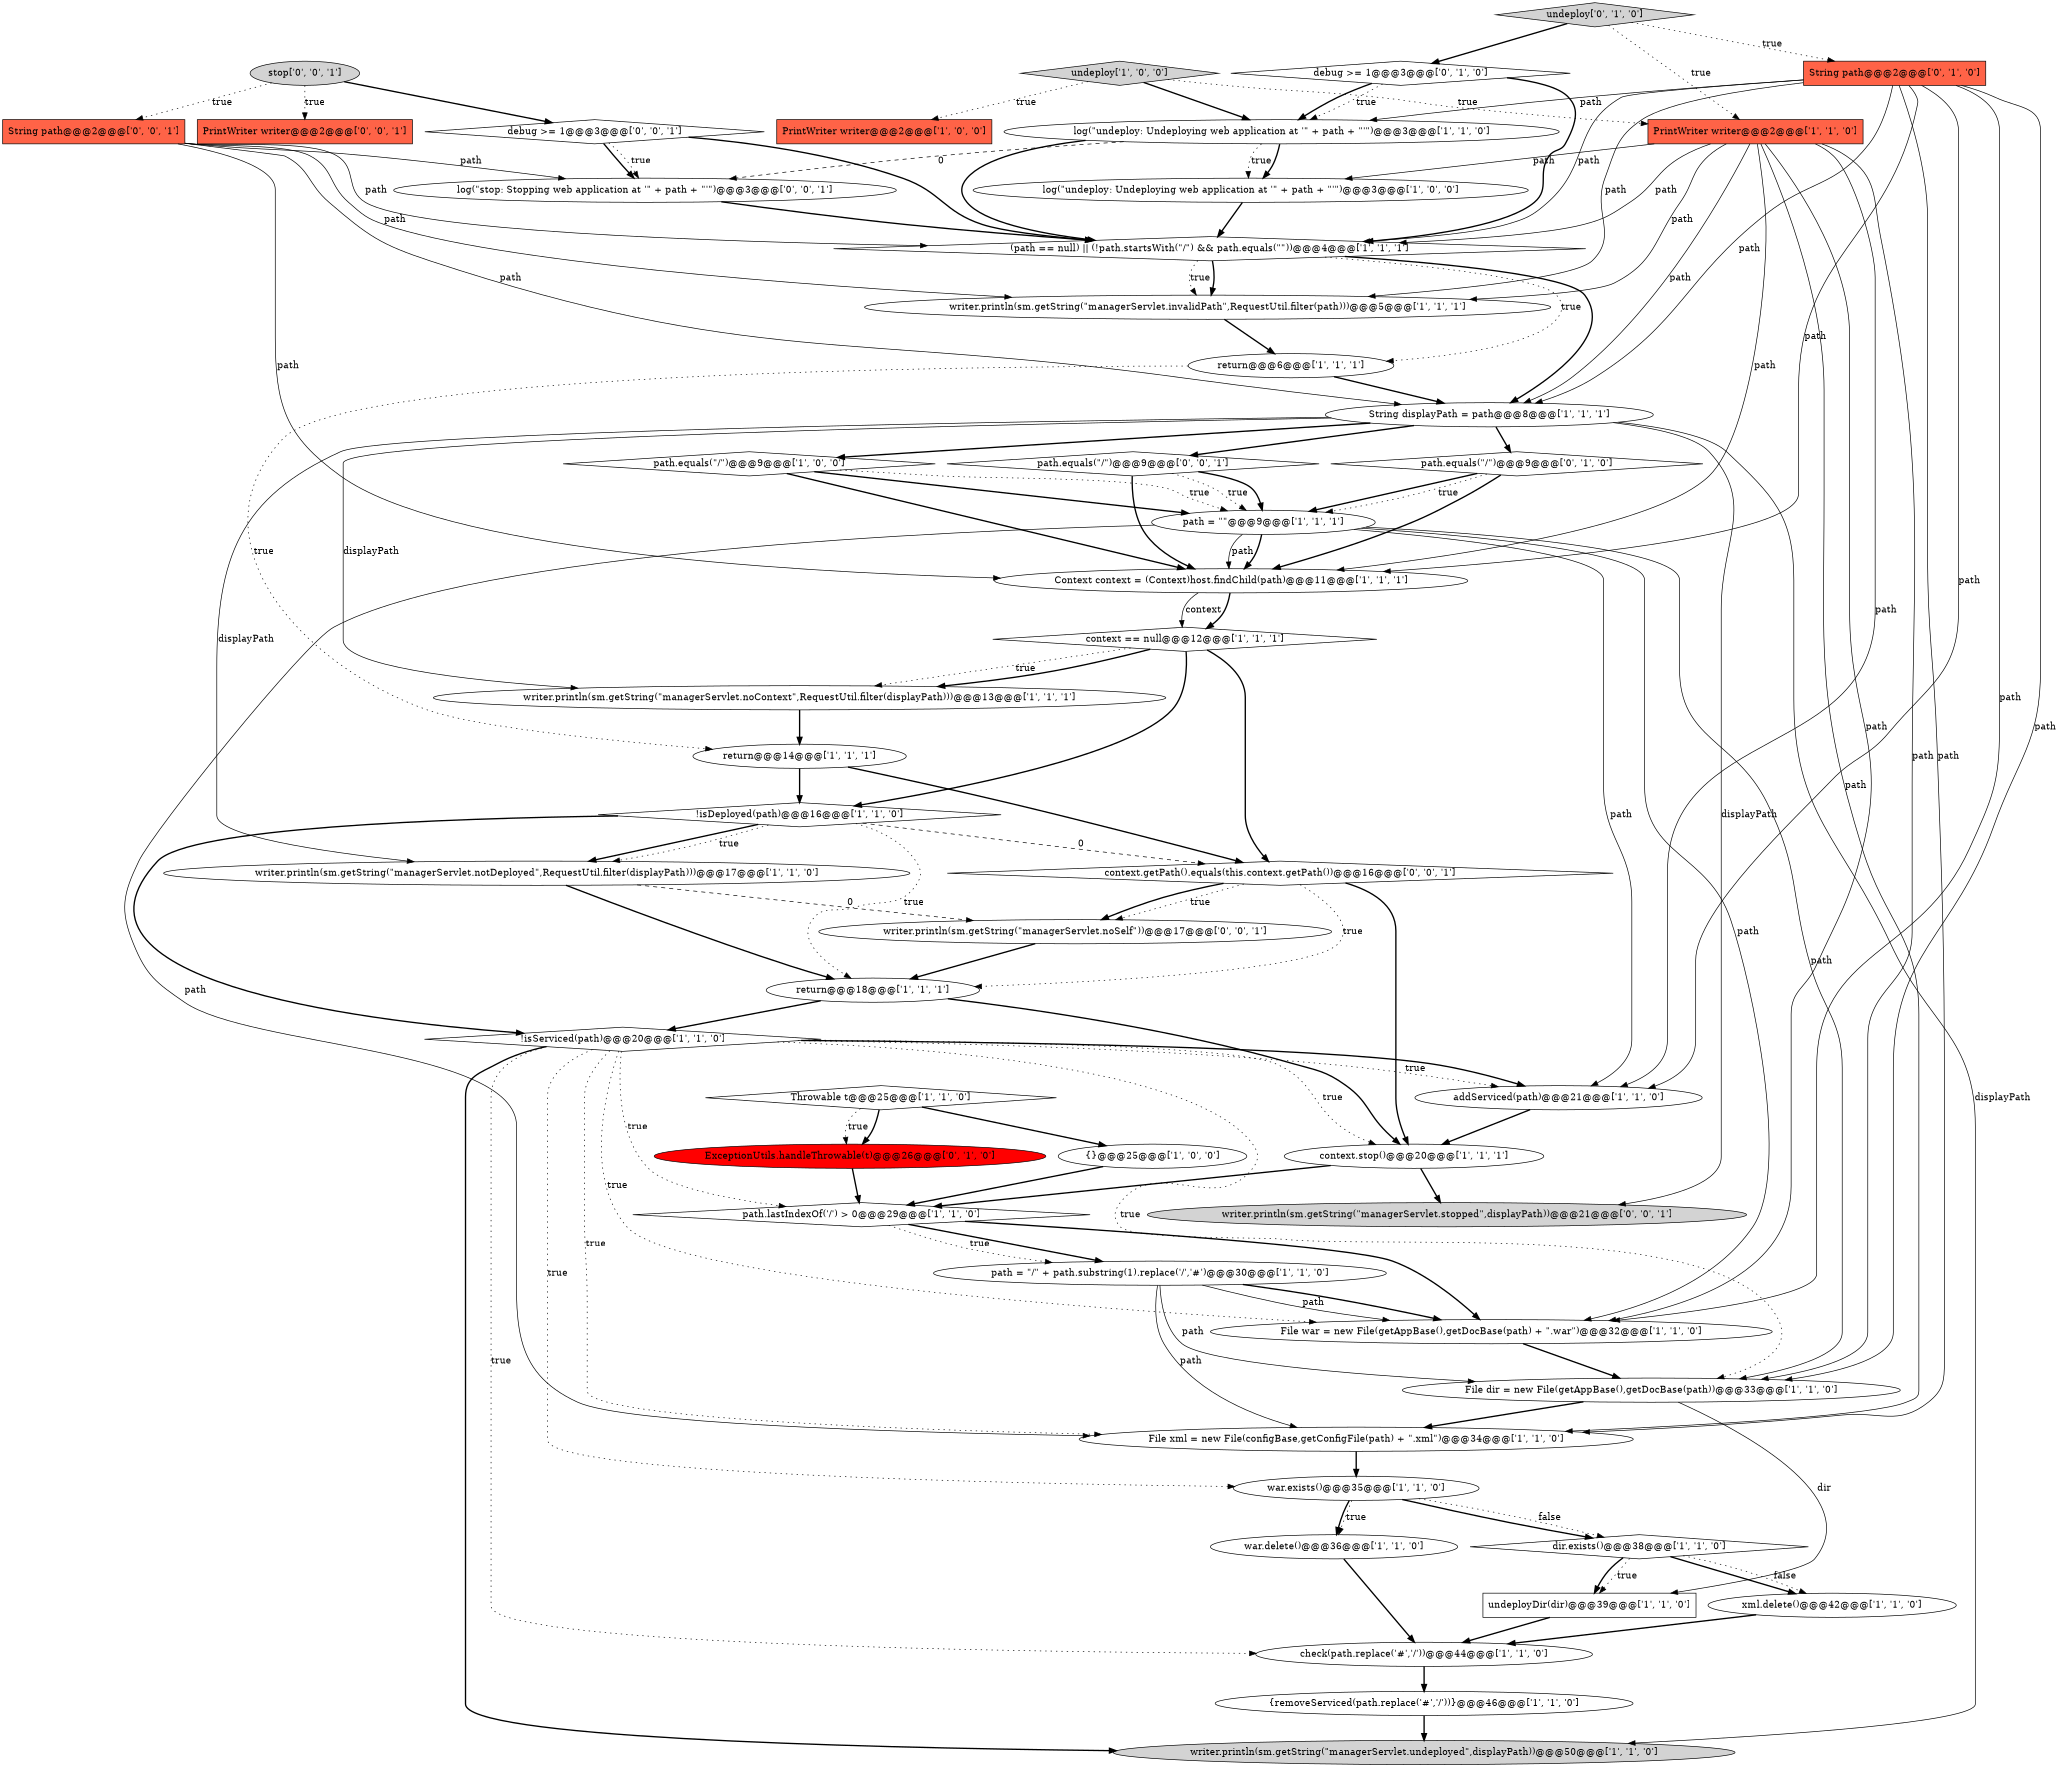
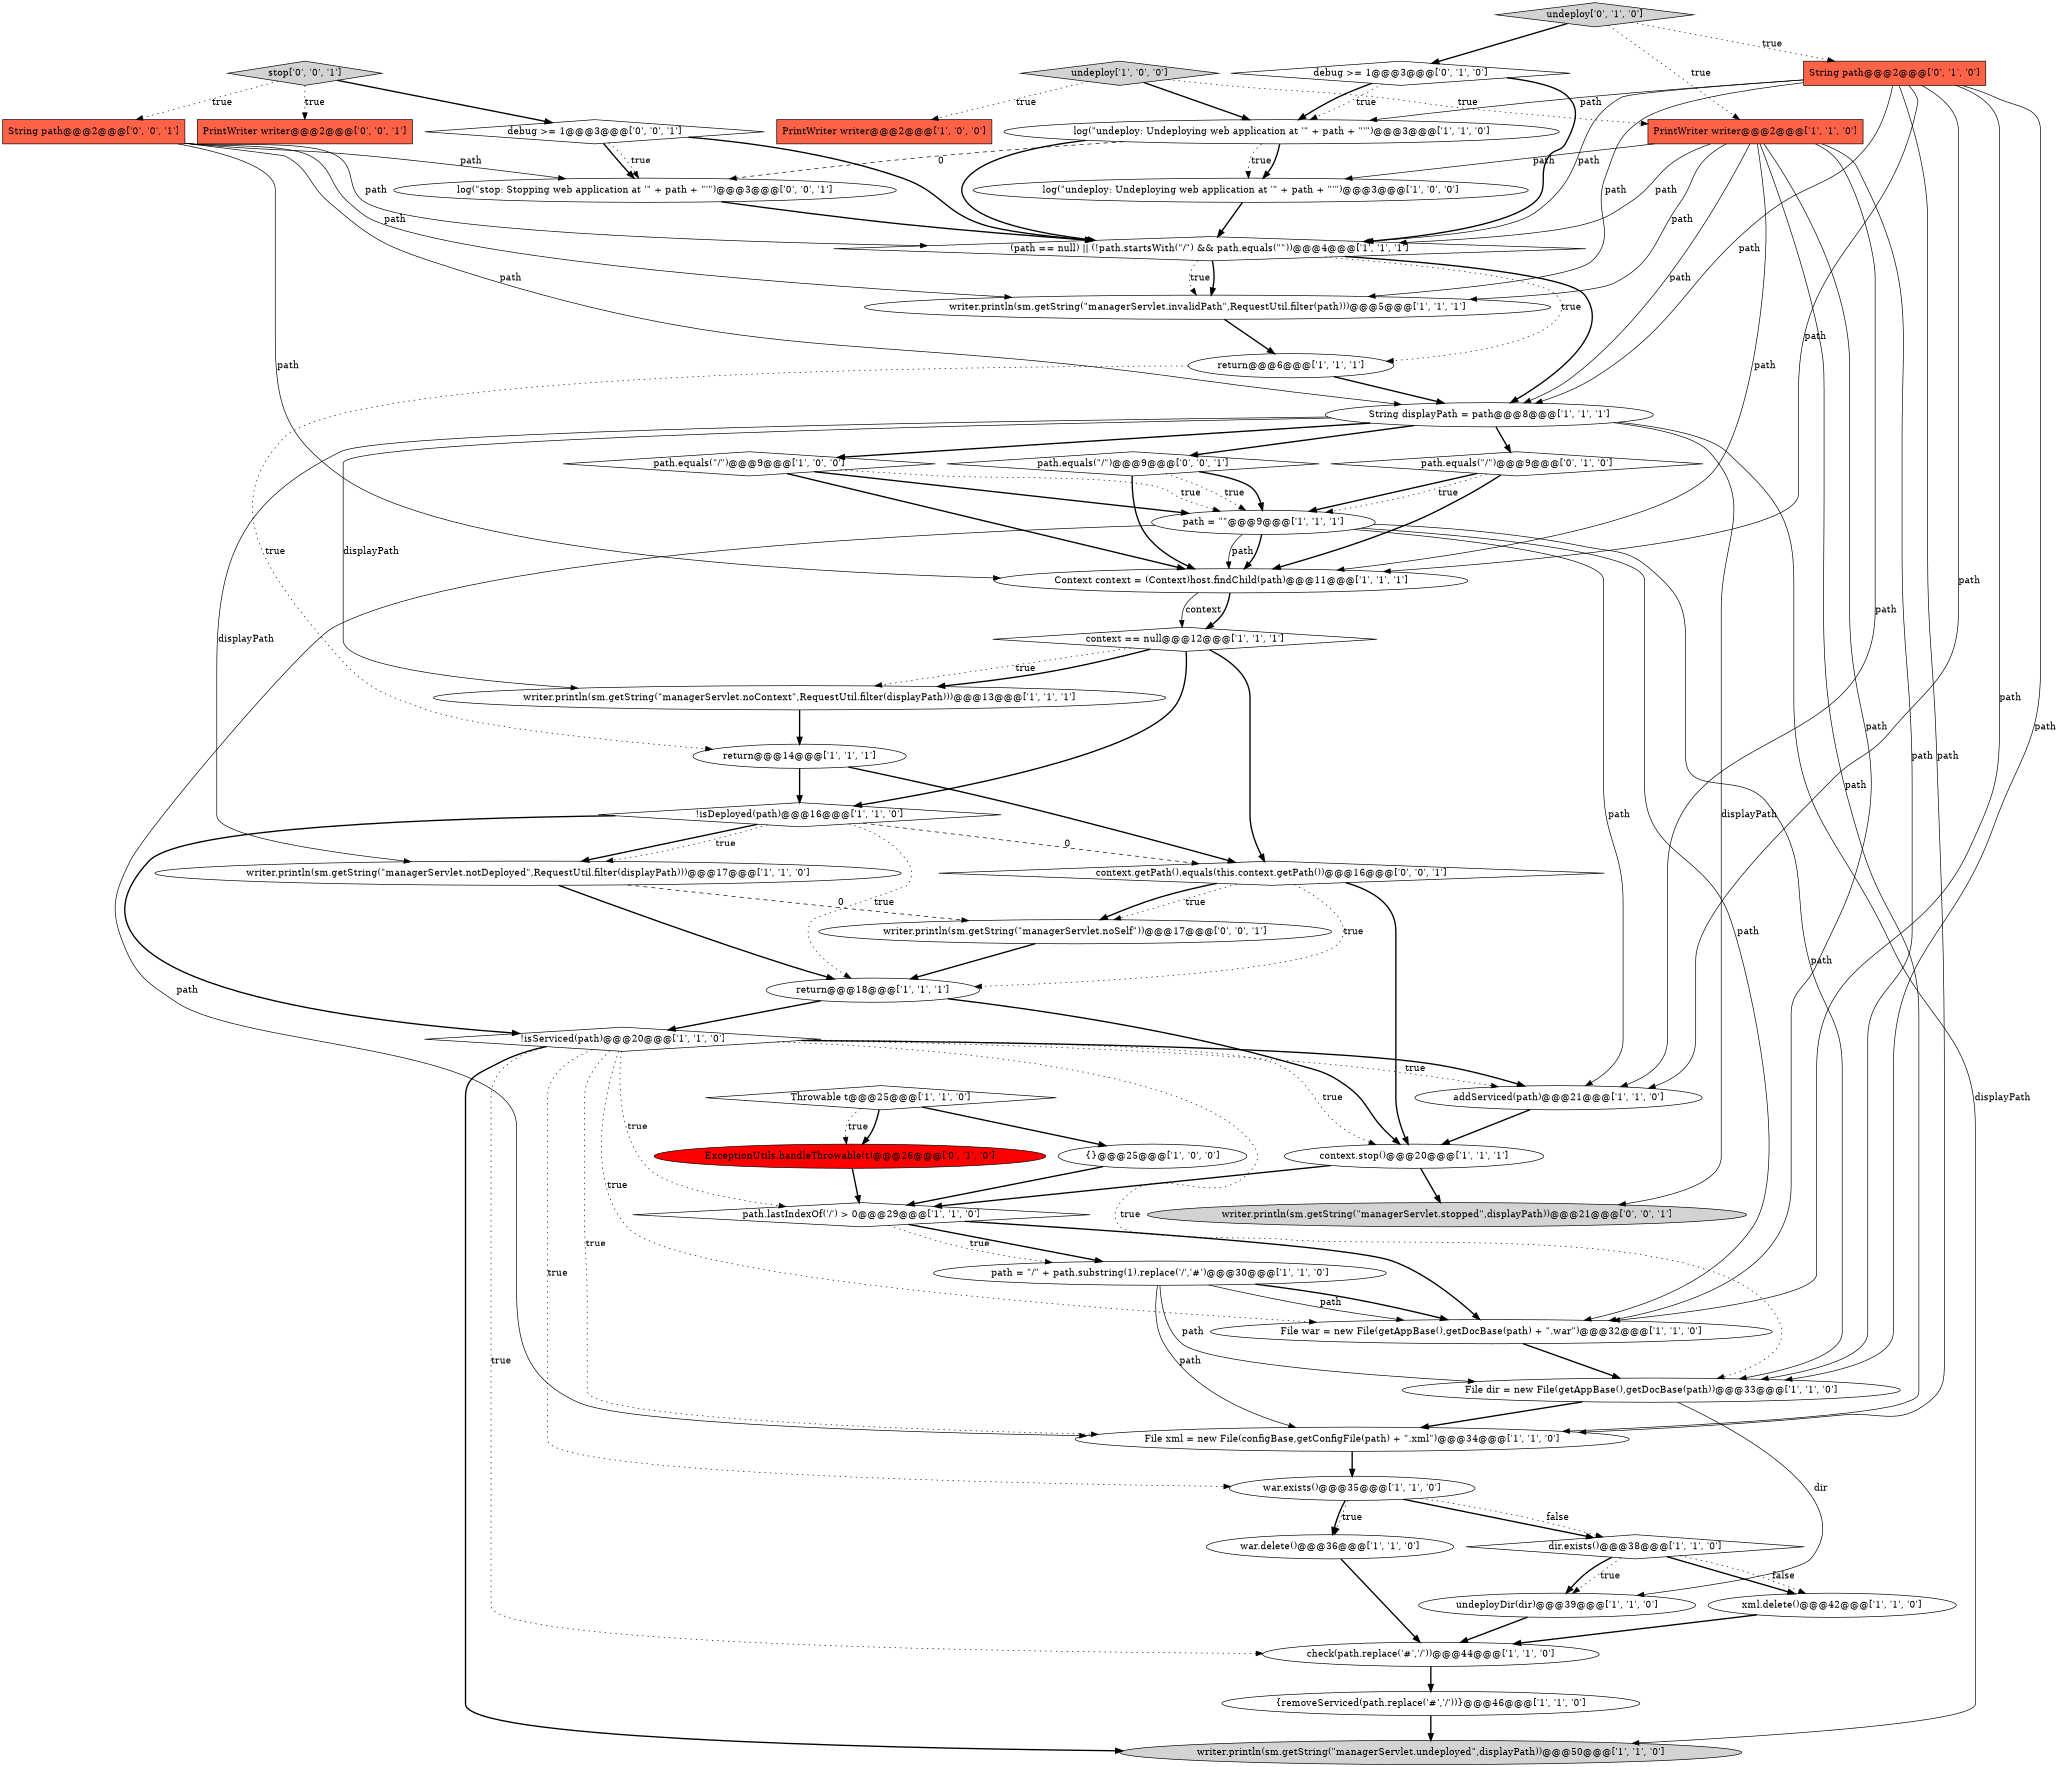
node "stop['0', '0', '1']": shape ellipse -> diamond
node "undeployDir(dir)@@@39@@@['1', '1', '0']": shape box -> ellipse
